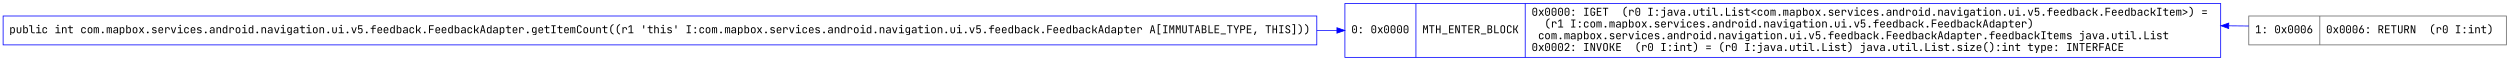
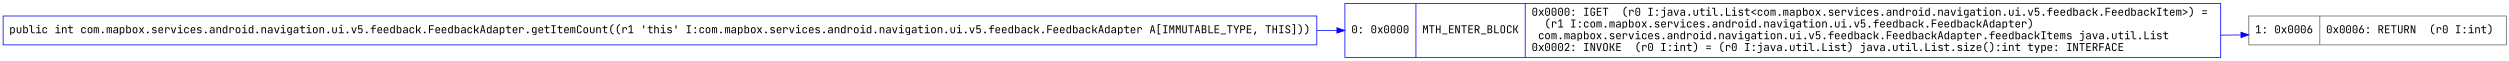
edge "1: 0x0006" -> "0: 0x0000": reversed
